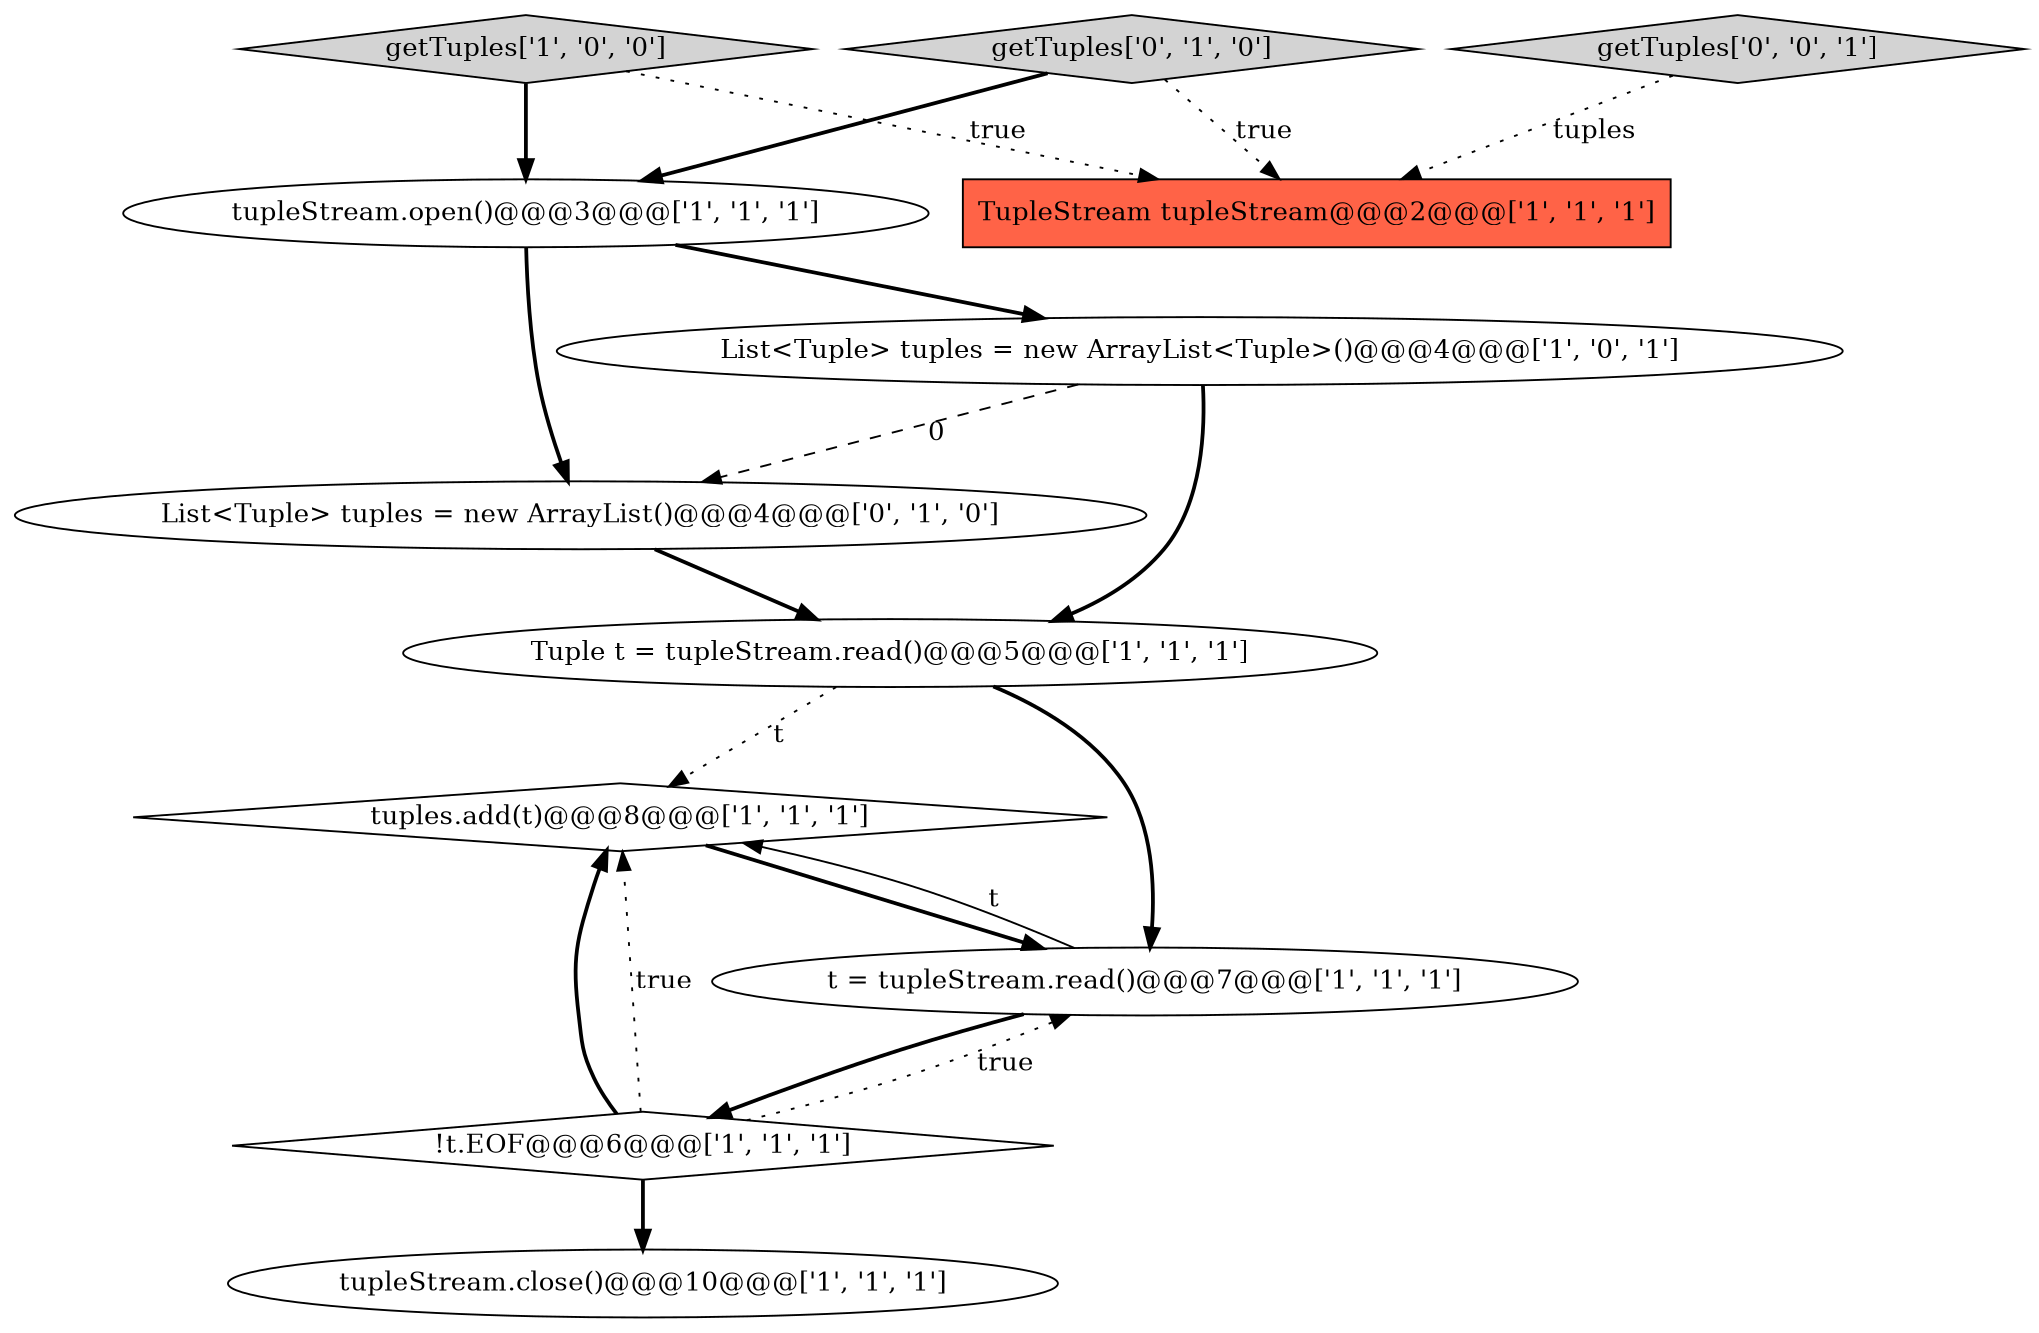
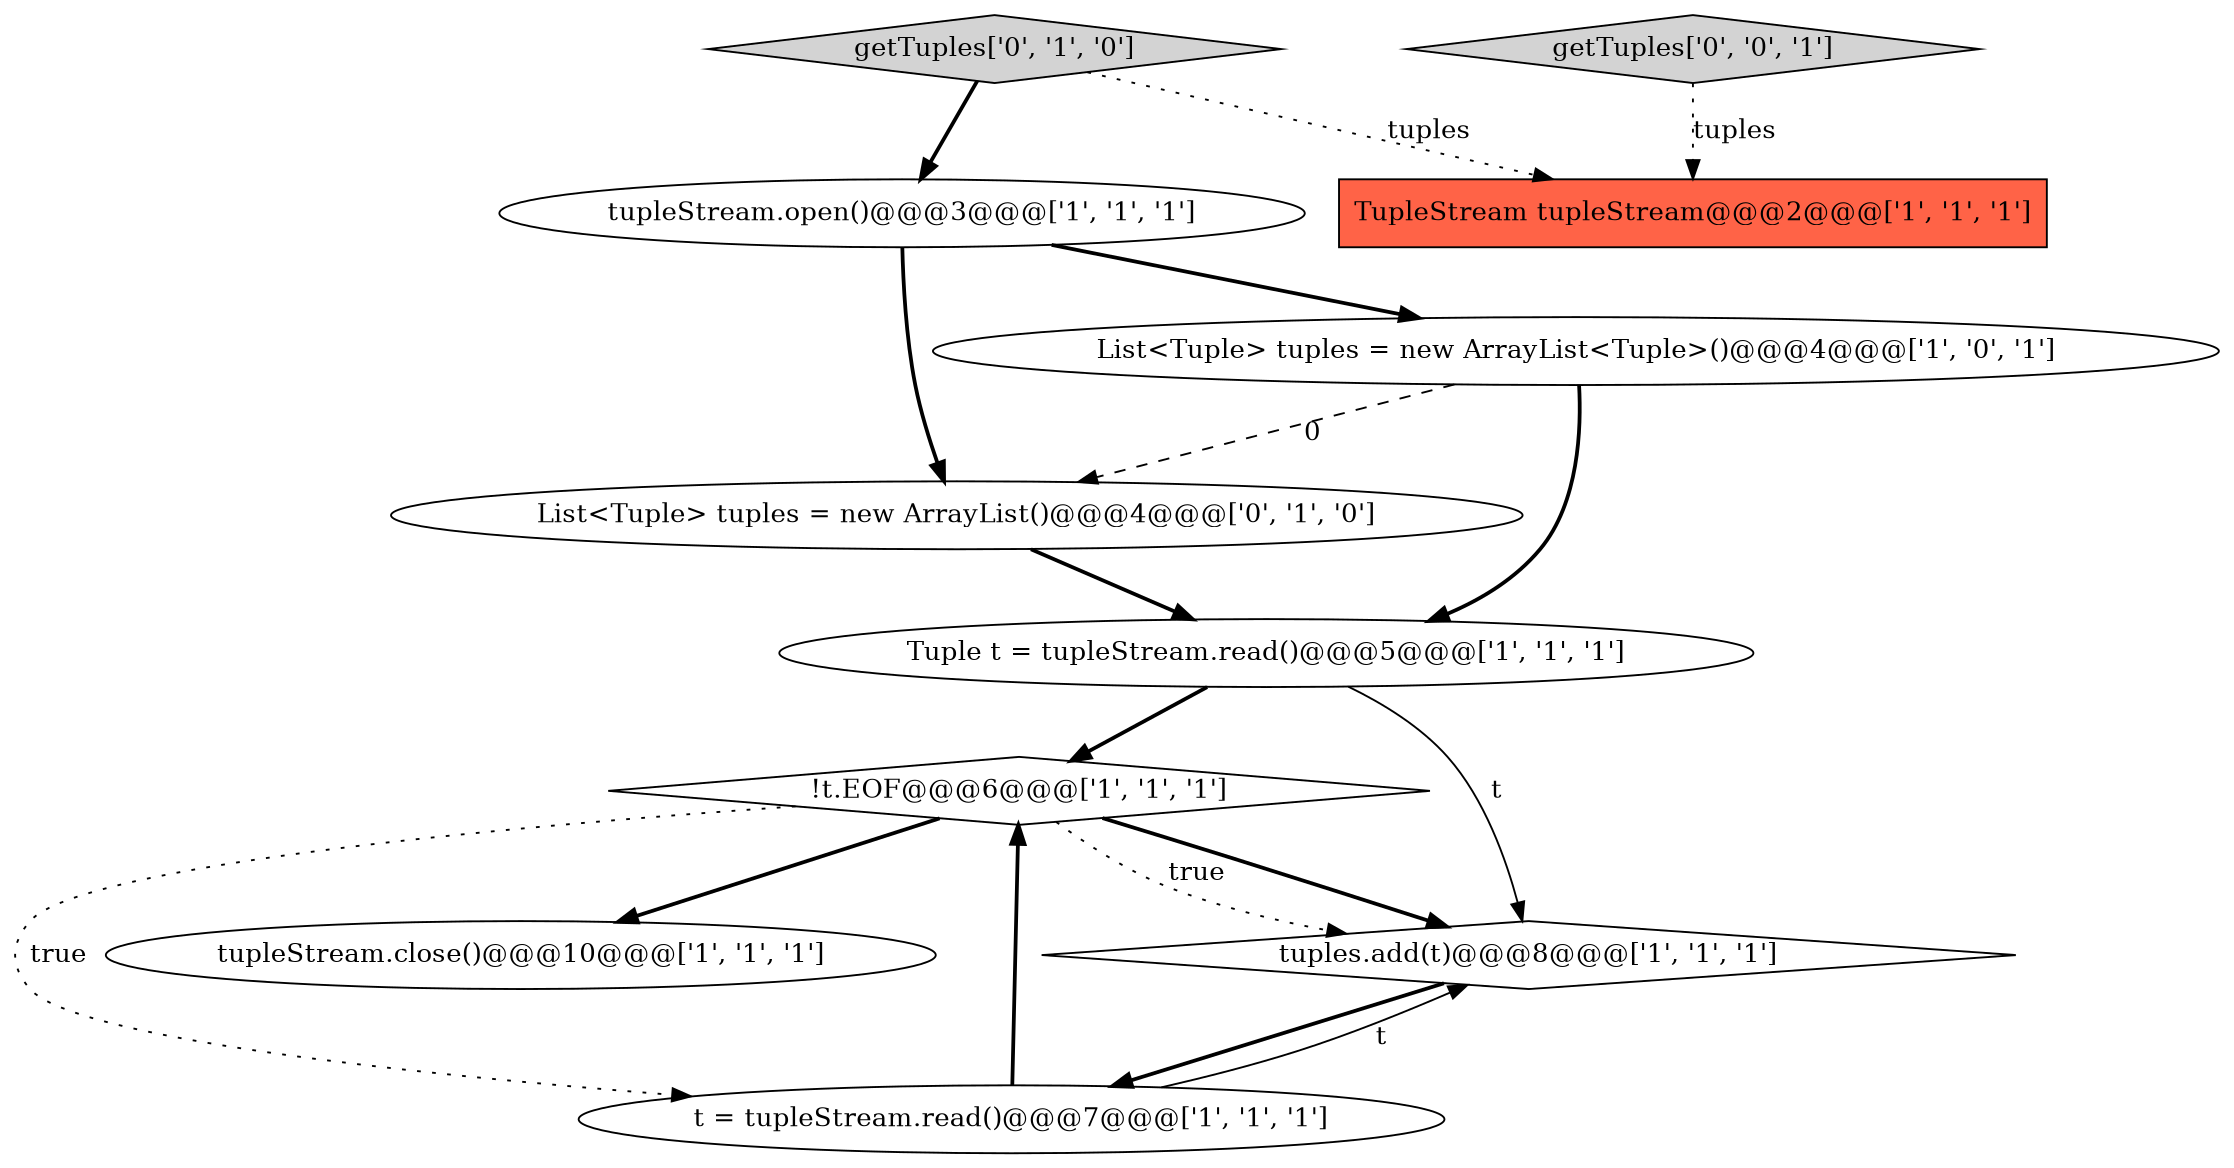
node "getTuples['1', '0', '0']": removed
edge "getTuples['0', '1', '0']" -> "TupleStream tupleStream@@@2@@@['1', '1', '1']": label "true" -> "tuples"
edge "Tuple t = tupleStream.read()@@@5@@@['1', '1', '1']" -> "tuples.add(t)@@@8@@@['1', '1', '1']": style dotted -> solid
edge "Tuple t = tupleStream.read()@@@5@@@['1', '1', '1']" -> "t = tupleStream.read()@@@7@@@['1', '1', '1']": now "Tuple t = tupleStream.read()@@@5@@@['1', '1', '1']" -> "!t.EOF@@@6@@@['1', '1', '1']"
